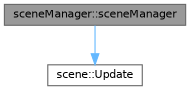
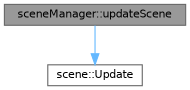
node "sceneManager::sceneManager": label "sceneManager::sceneManager" -> "sceneManager::updateScene"
